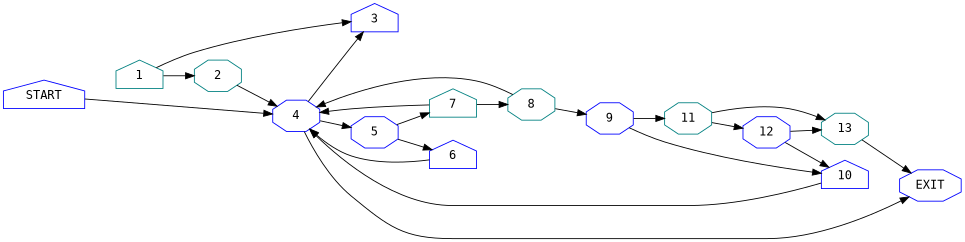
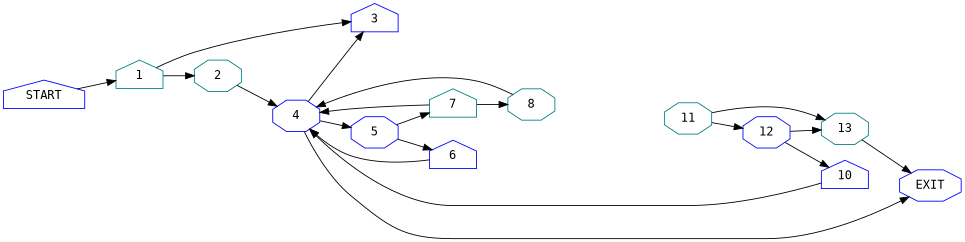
edge "START" -> "4": now "START" -> "1"
node "9": removed
